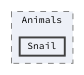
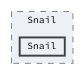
cluster "Animals": label "Animals" -> "Snail"
